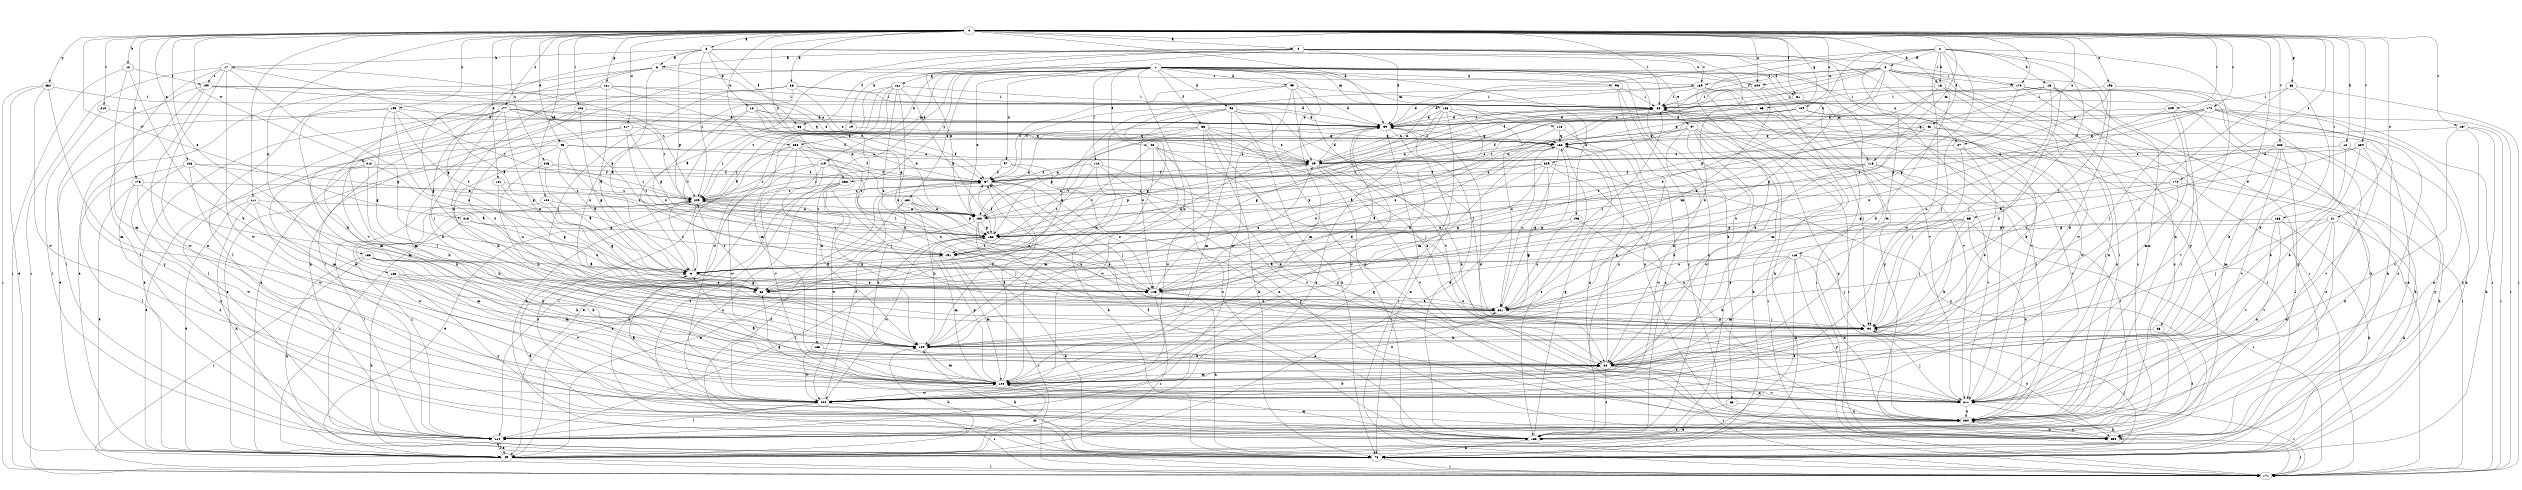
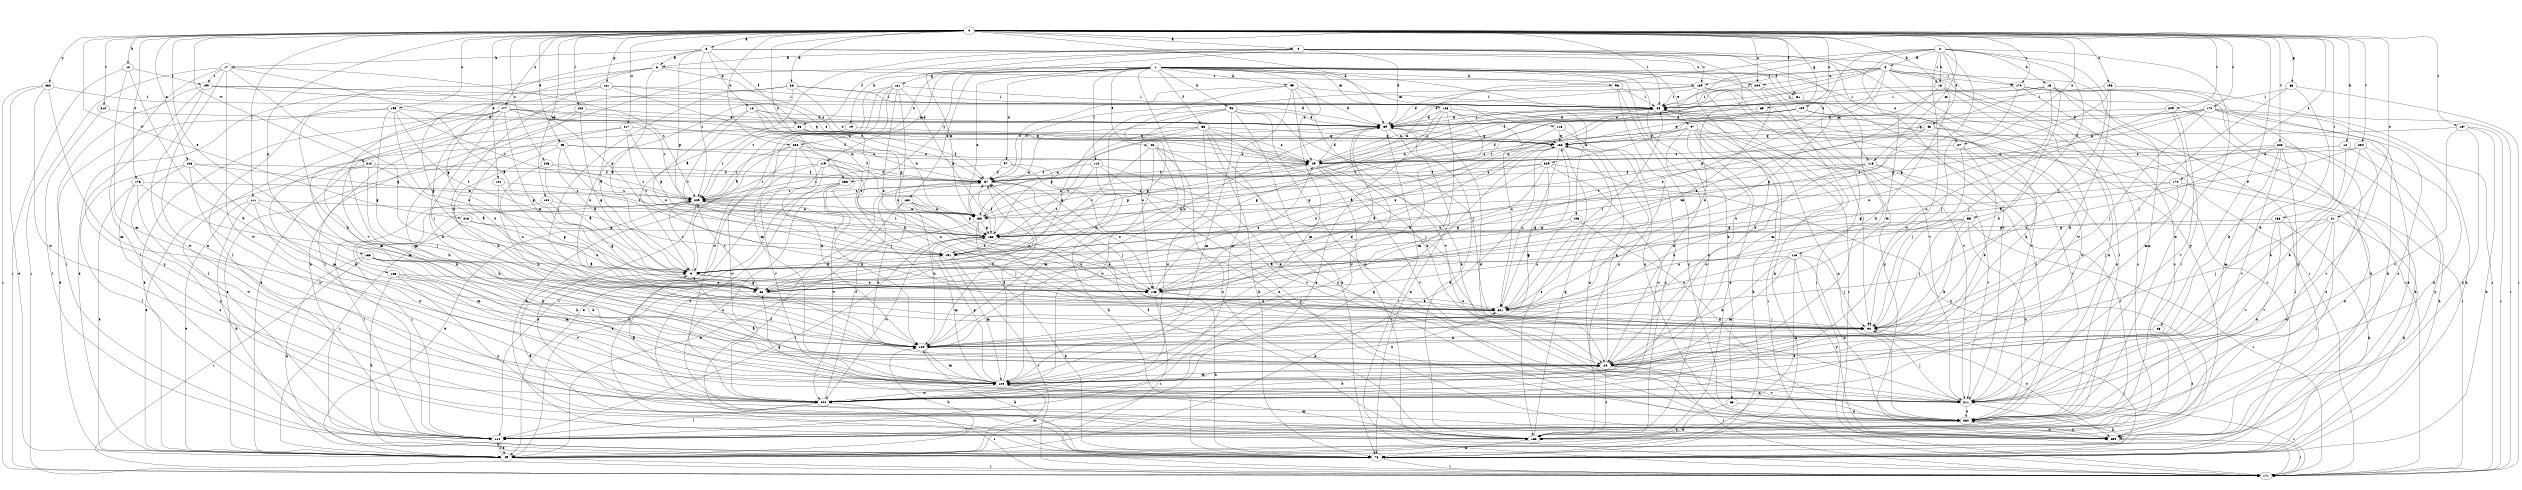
node "188": removed
